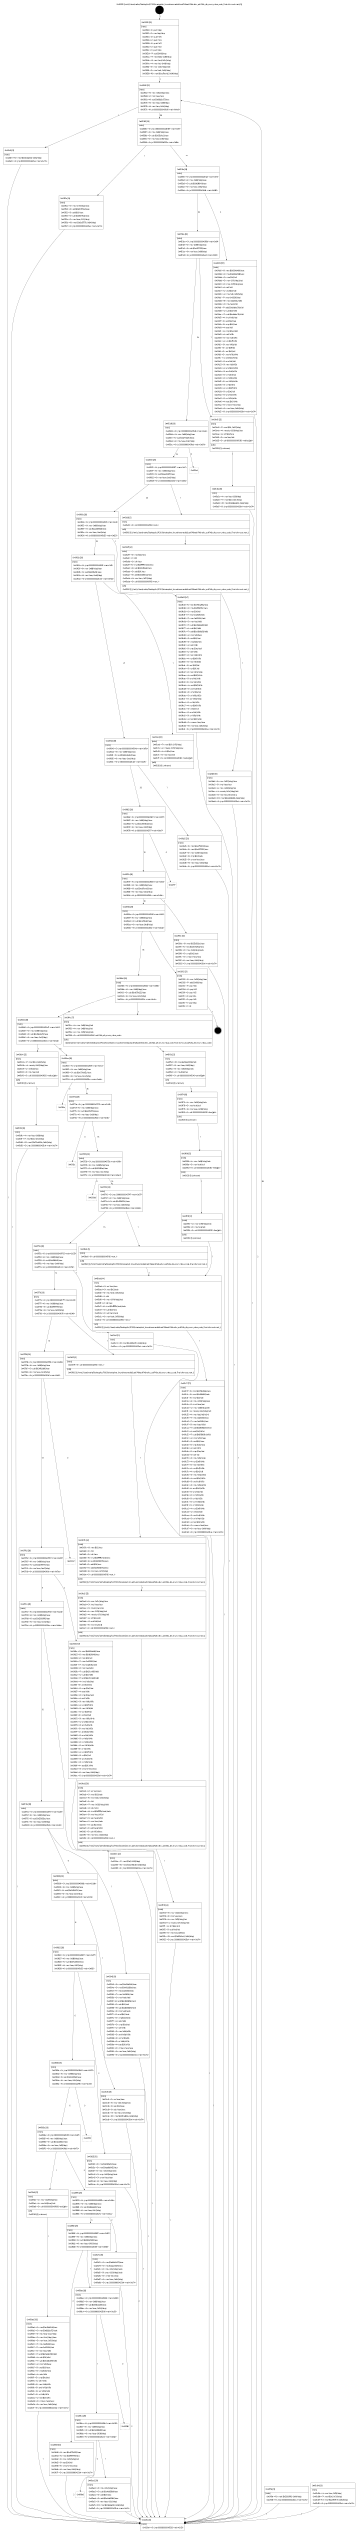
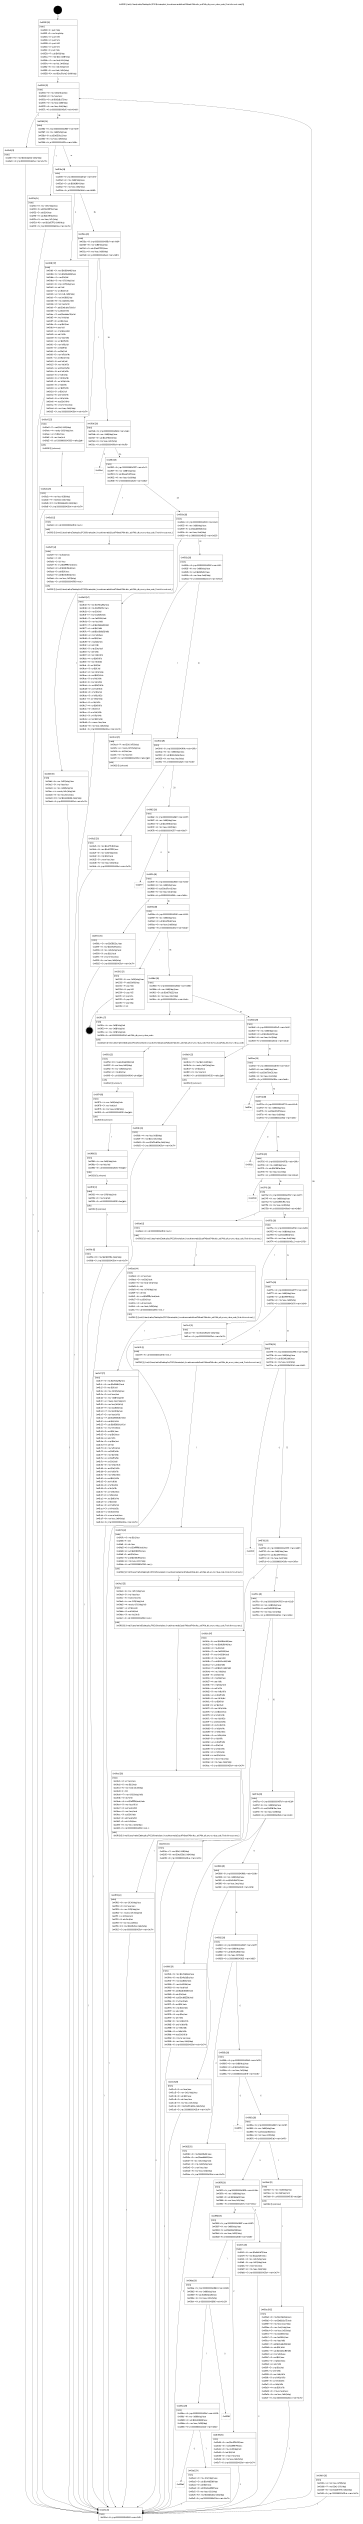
edge "0x401f92 [12]" -> "0x401beb [44]": now "0x401f92 [12]" -> "0x401f9e [15]"
